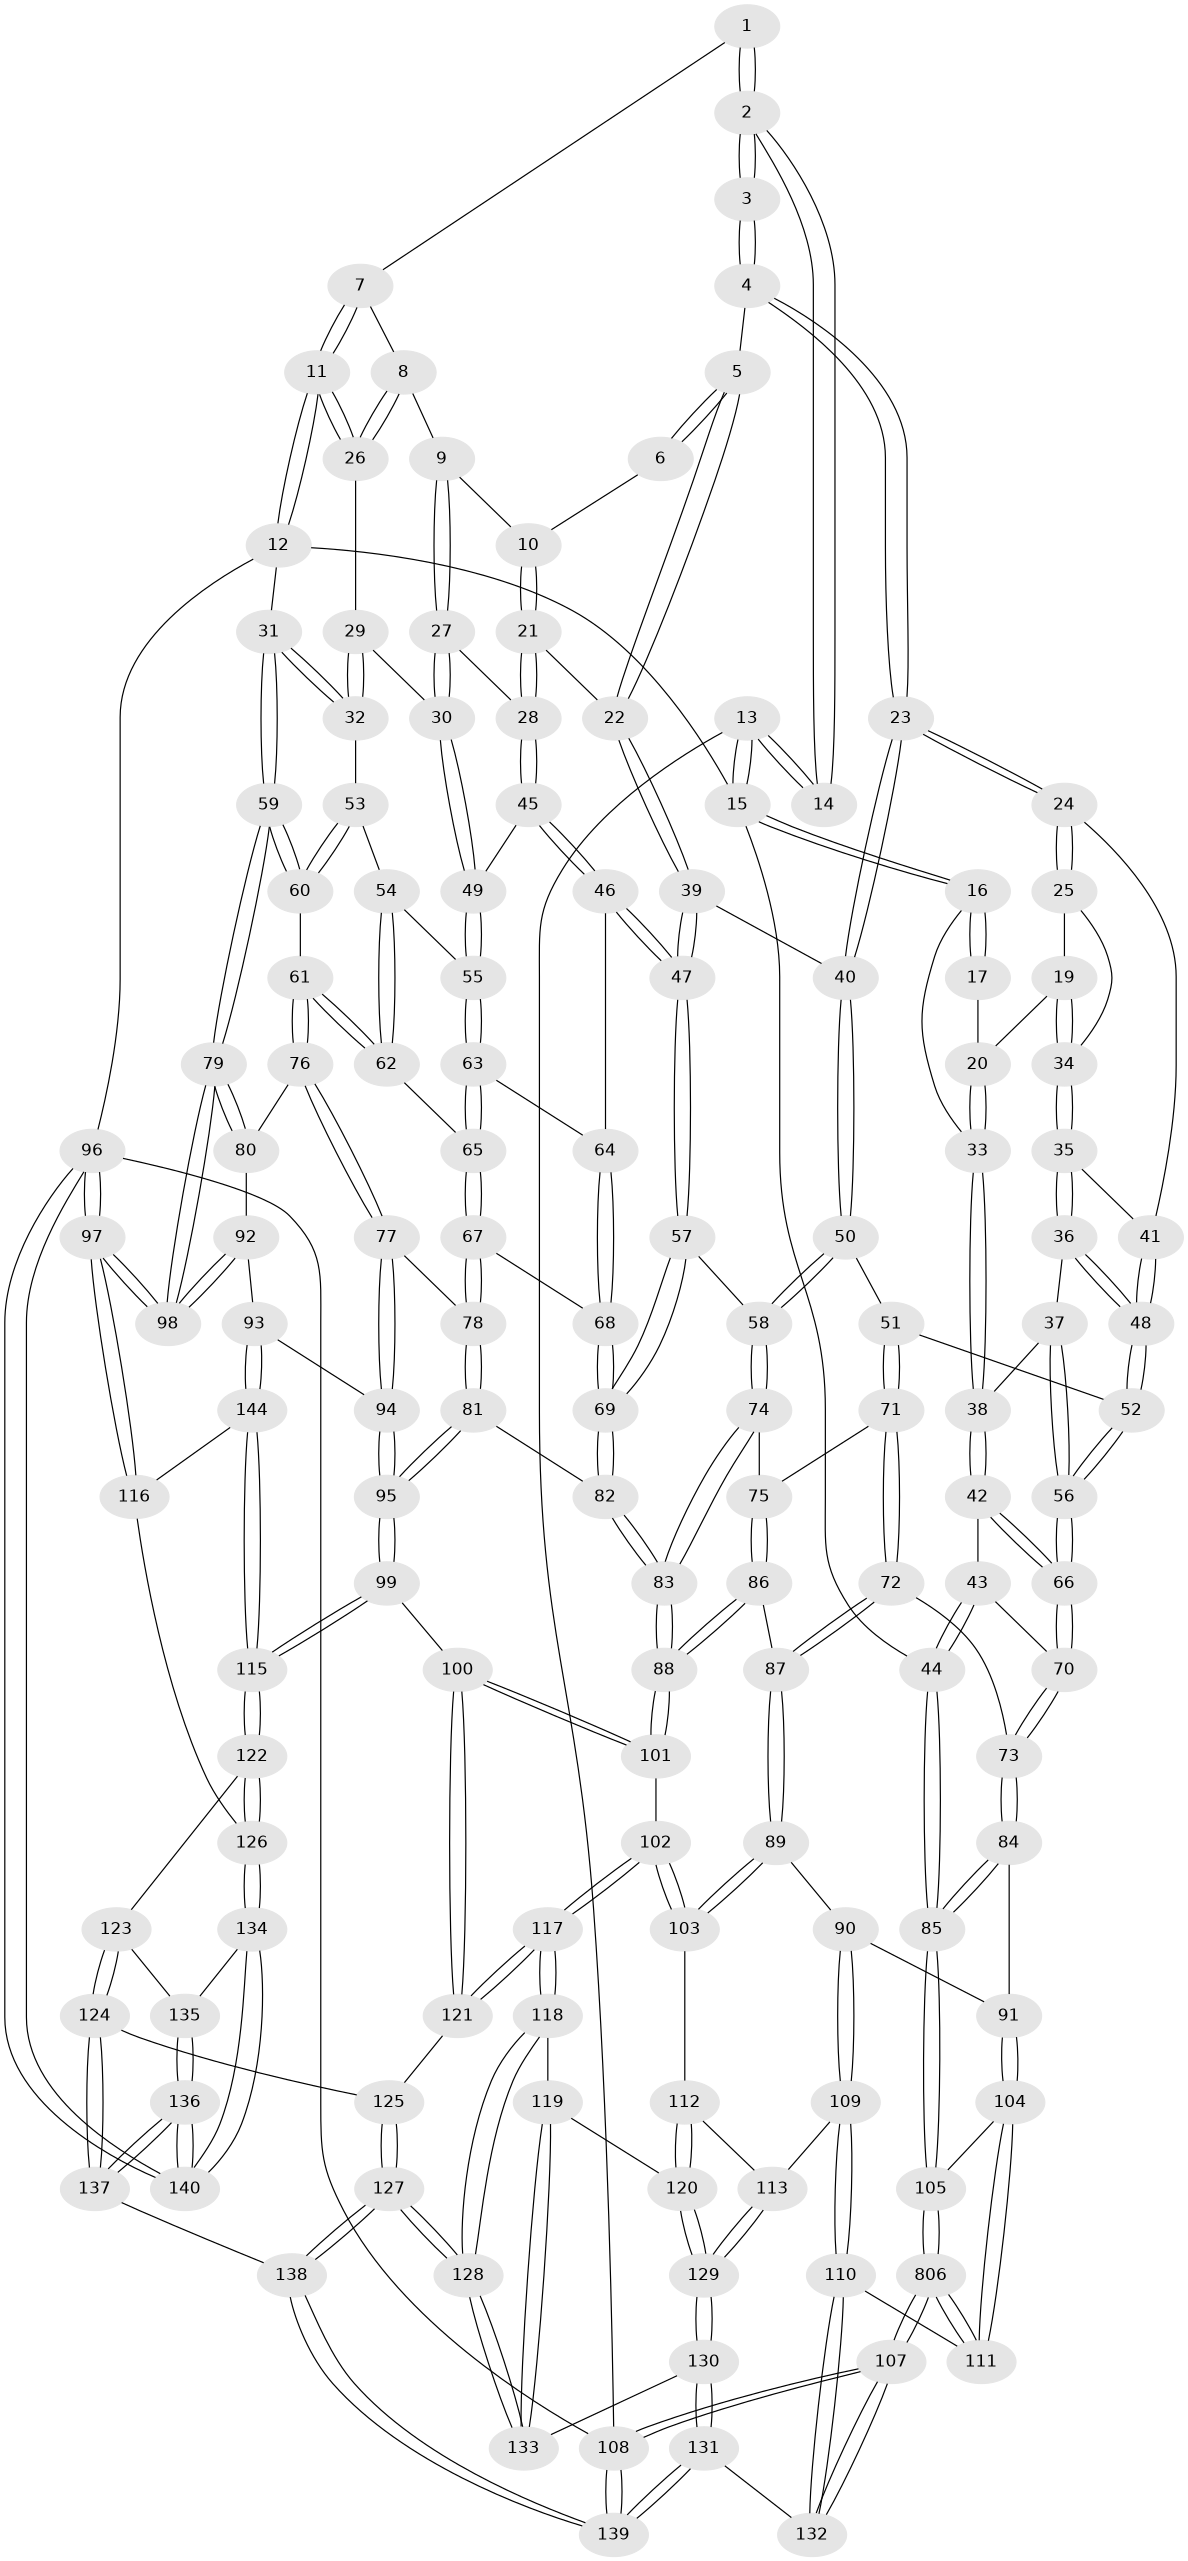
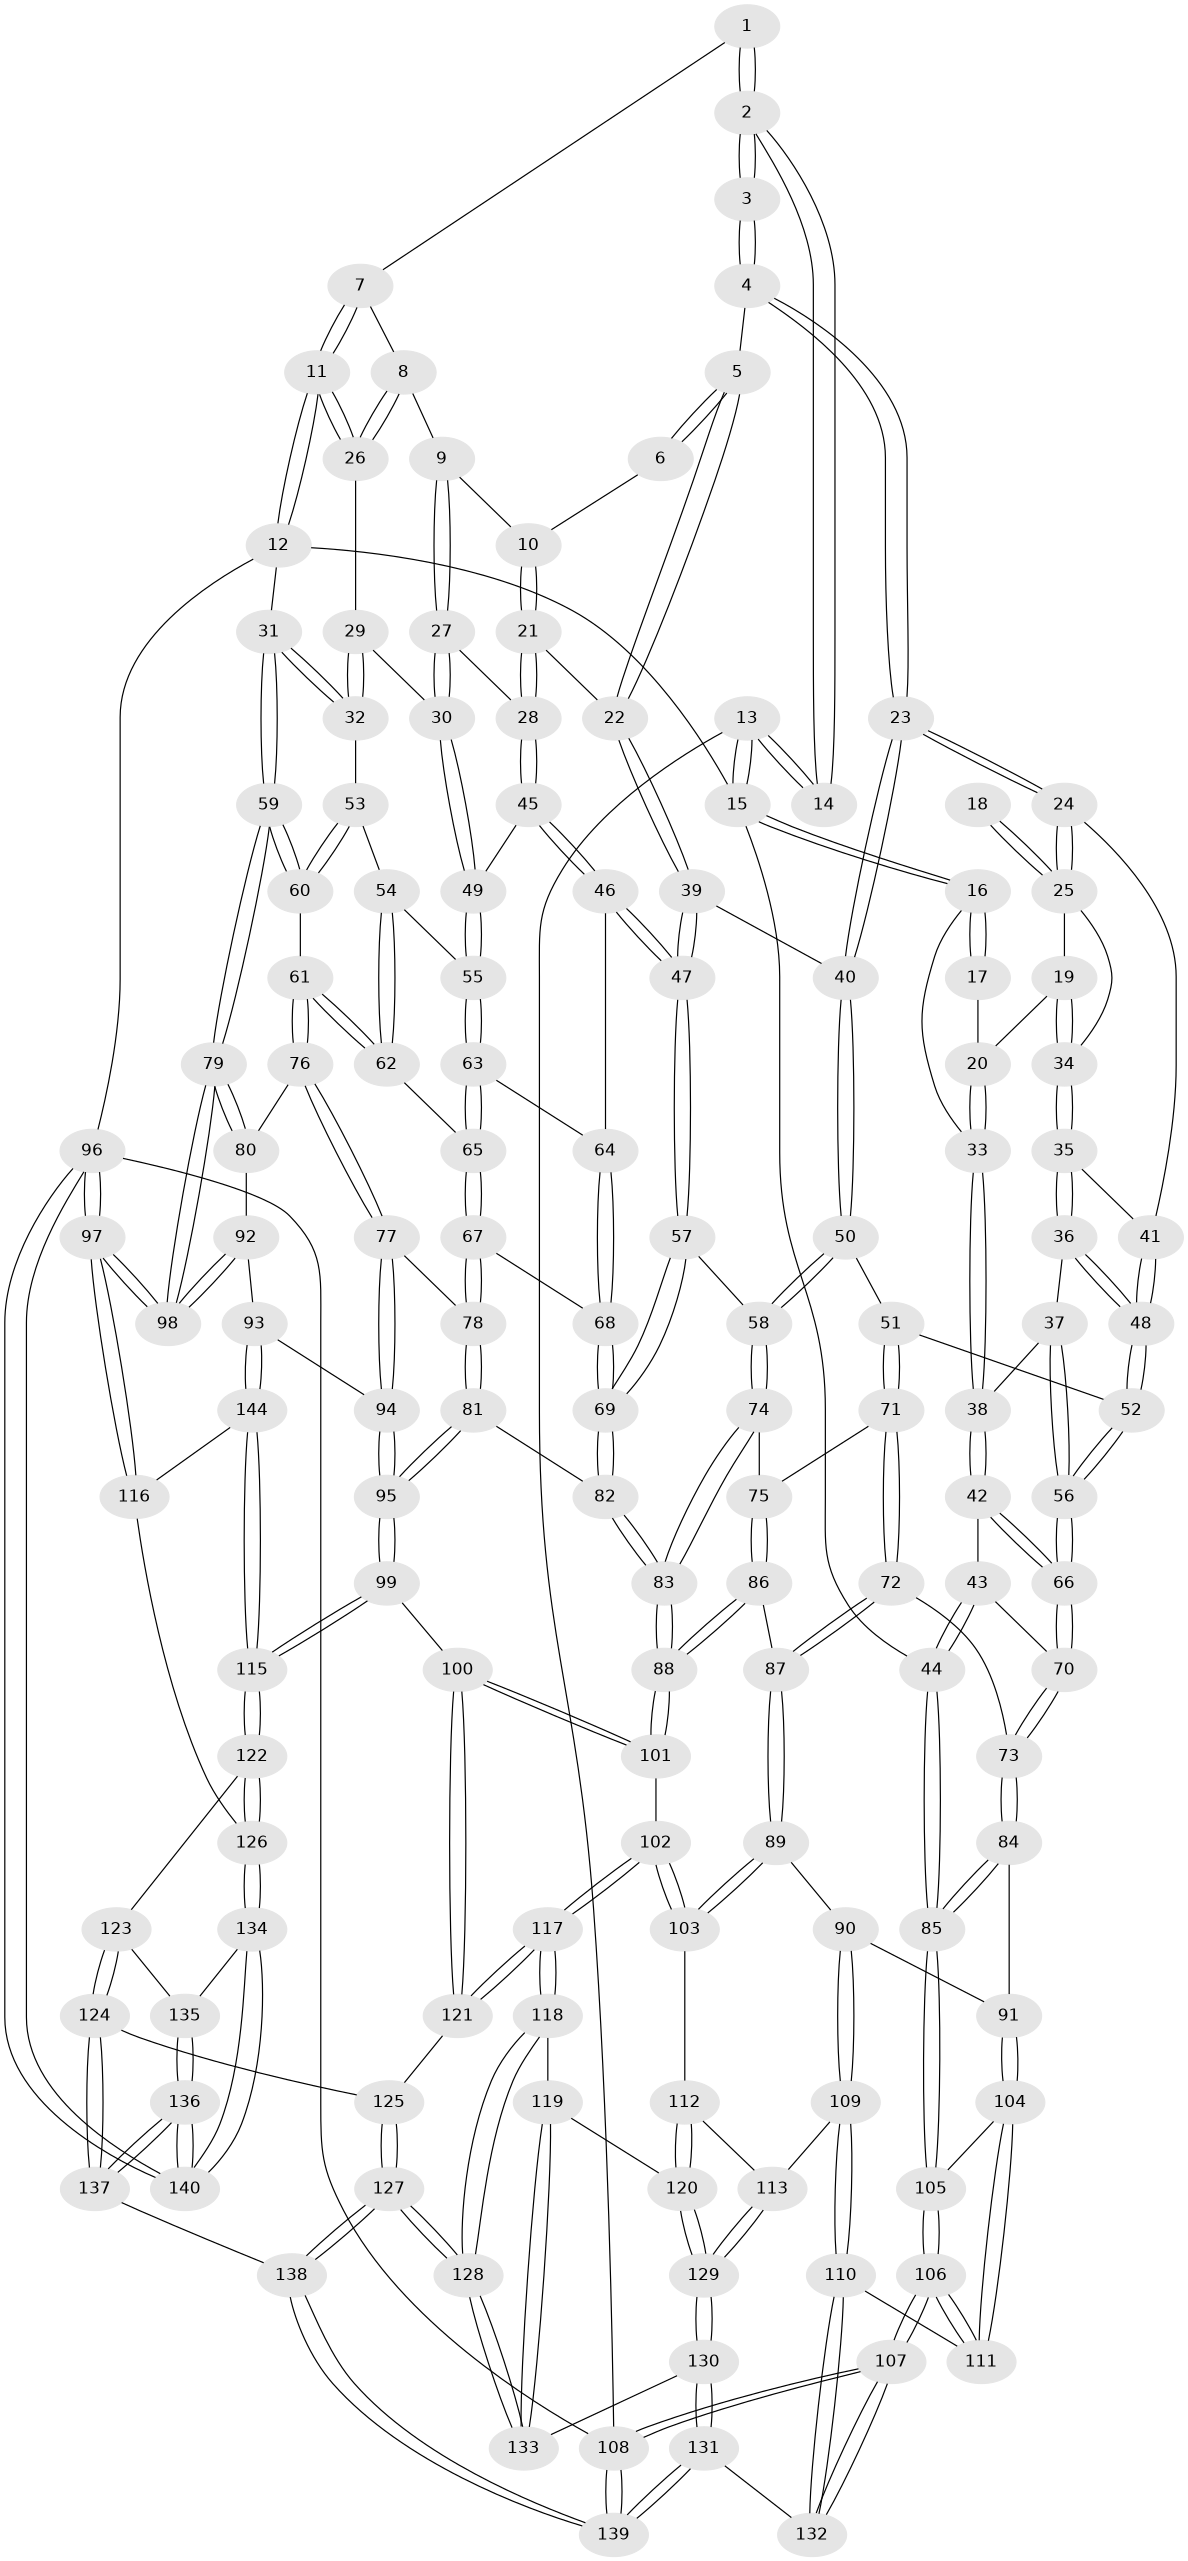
node "18": added
node "806": label "806" -> "106"
